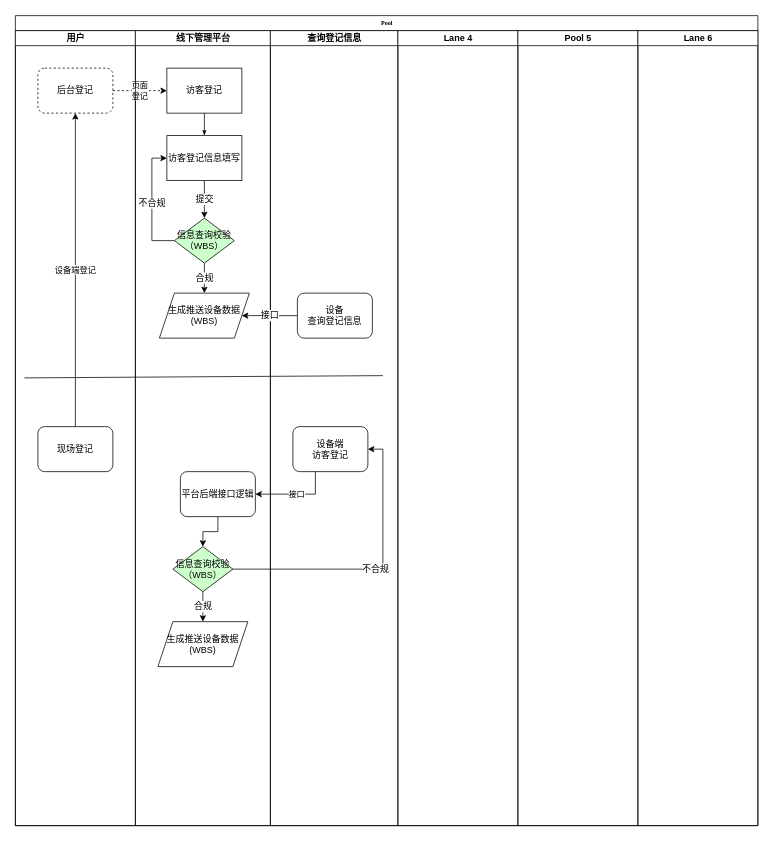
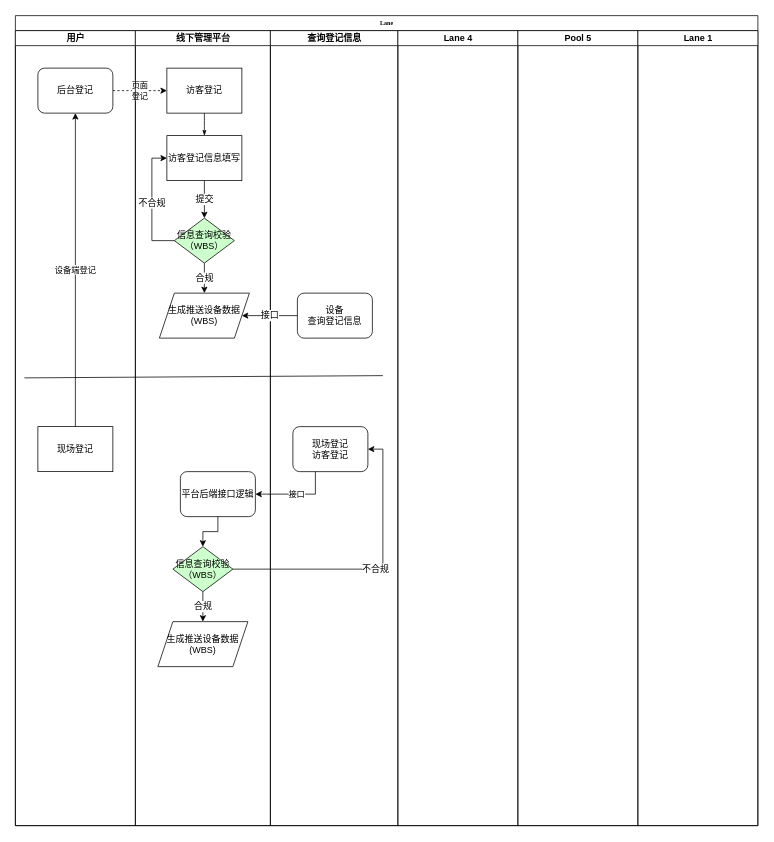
node "Pool": label "Pool" -> "Lane"
node "Lane 6": label "Lane 6" -> "Lane 1"
node "后台登记": style dashed -> solid
node "现场登记": shape rounded rectangle -> rectangle
node "设备端 访客登记": label "设备端 访客登记" -> "现场登记 访客登记"
